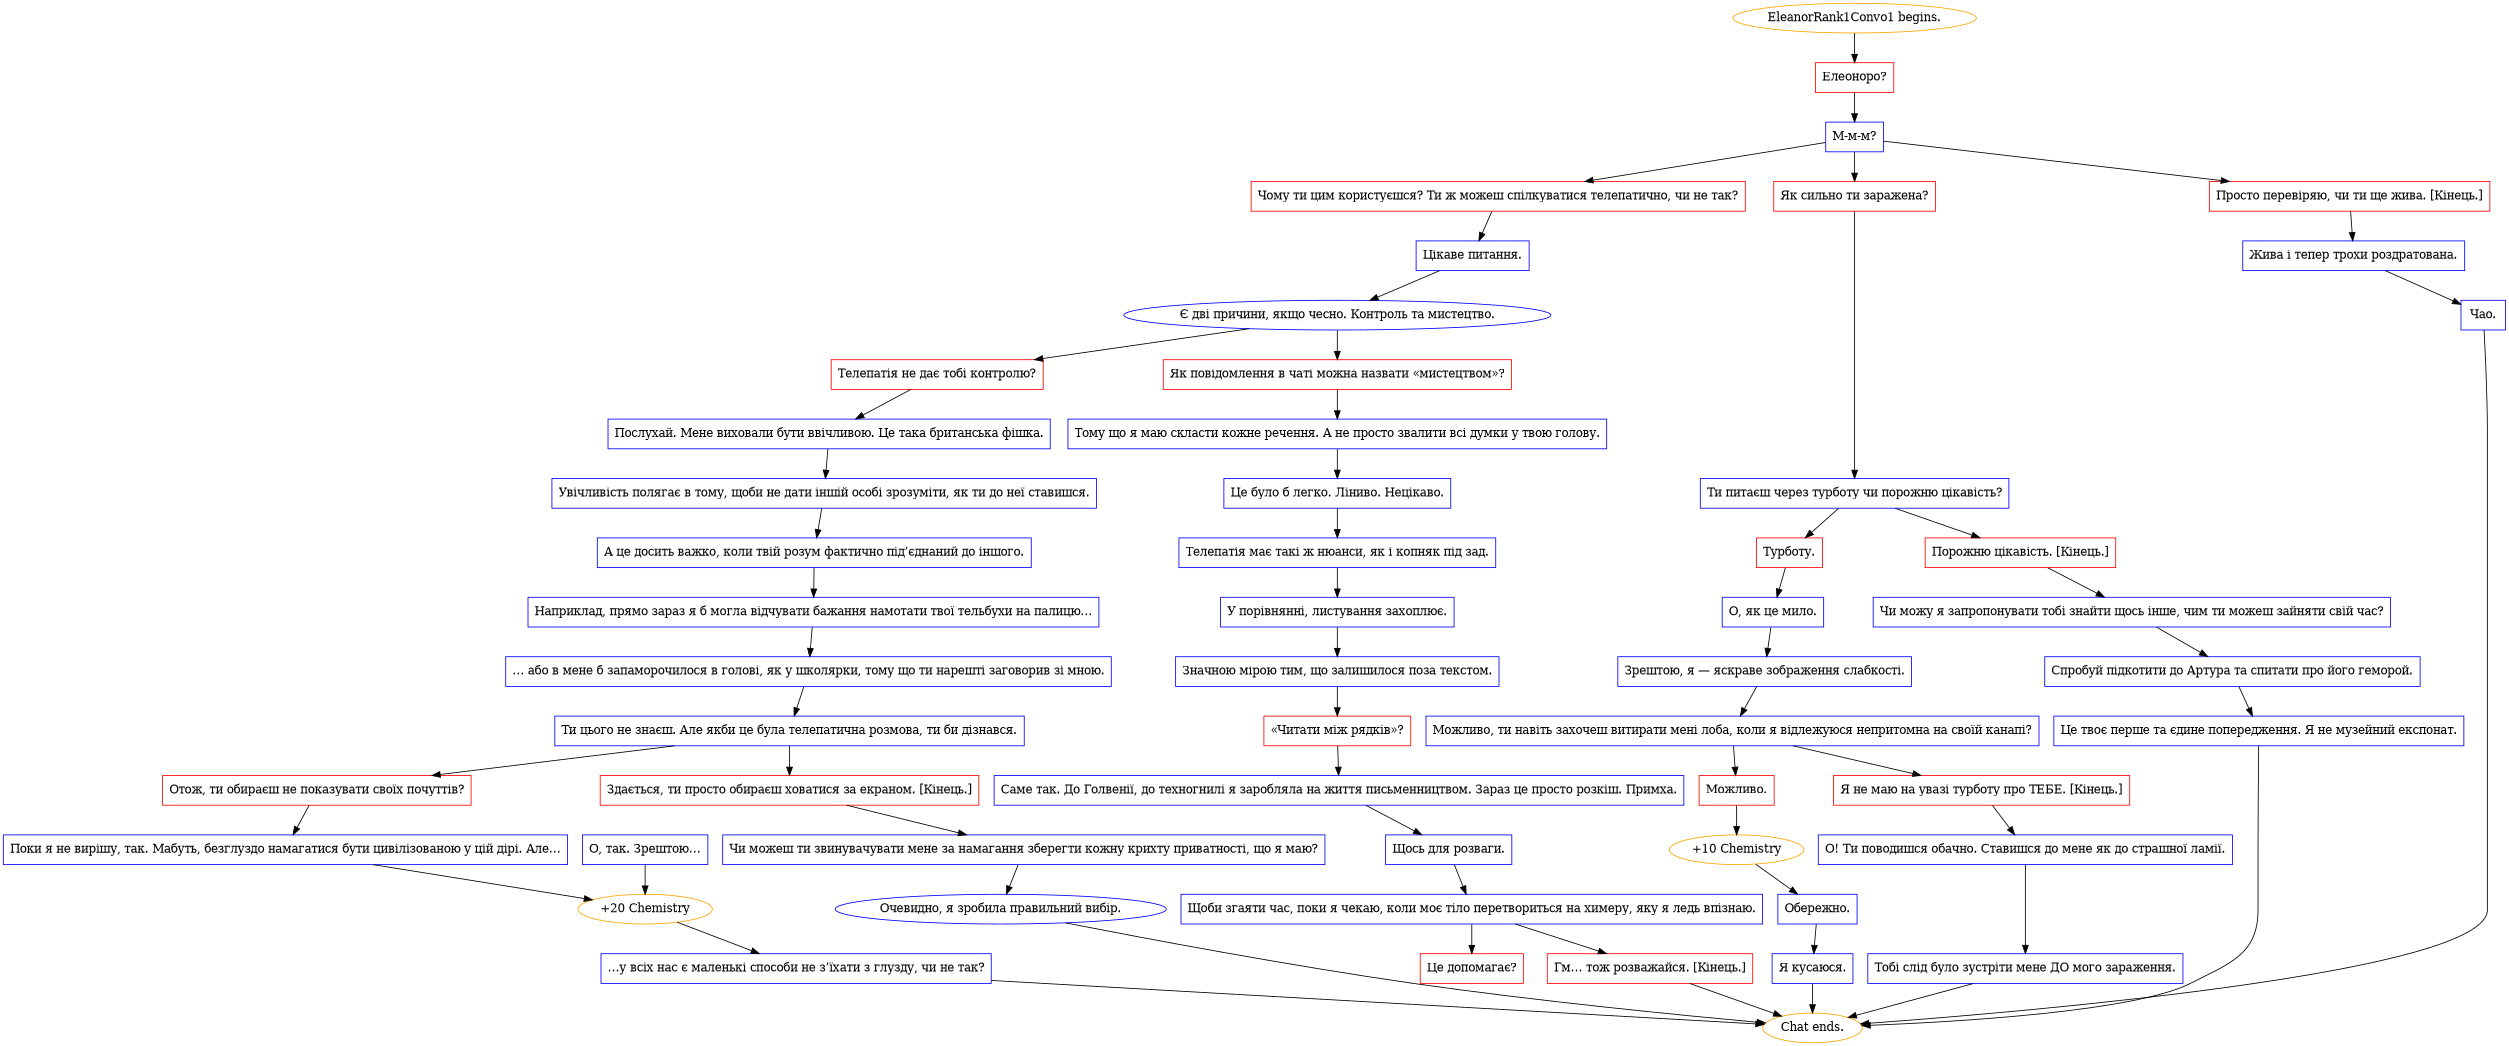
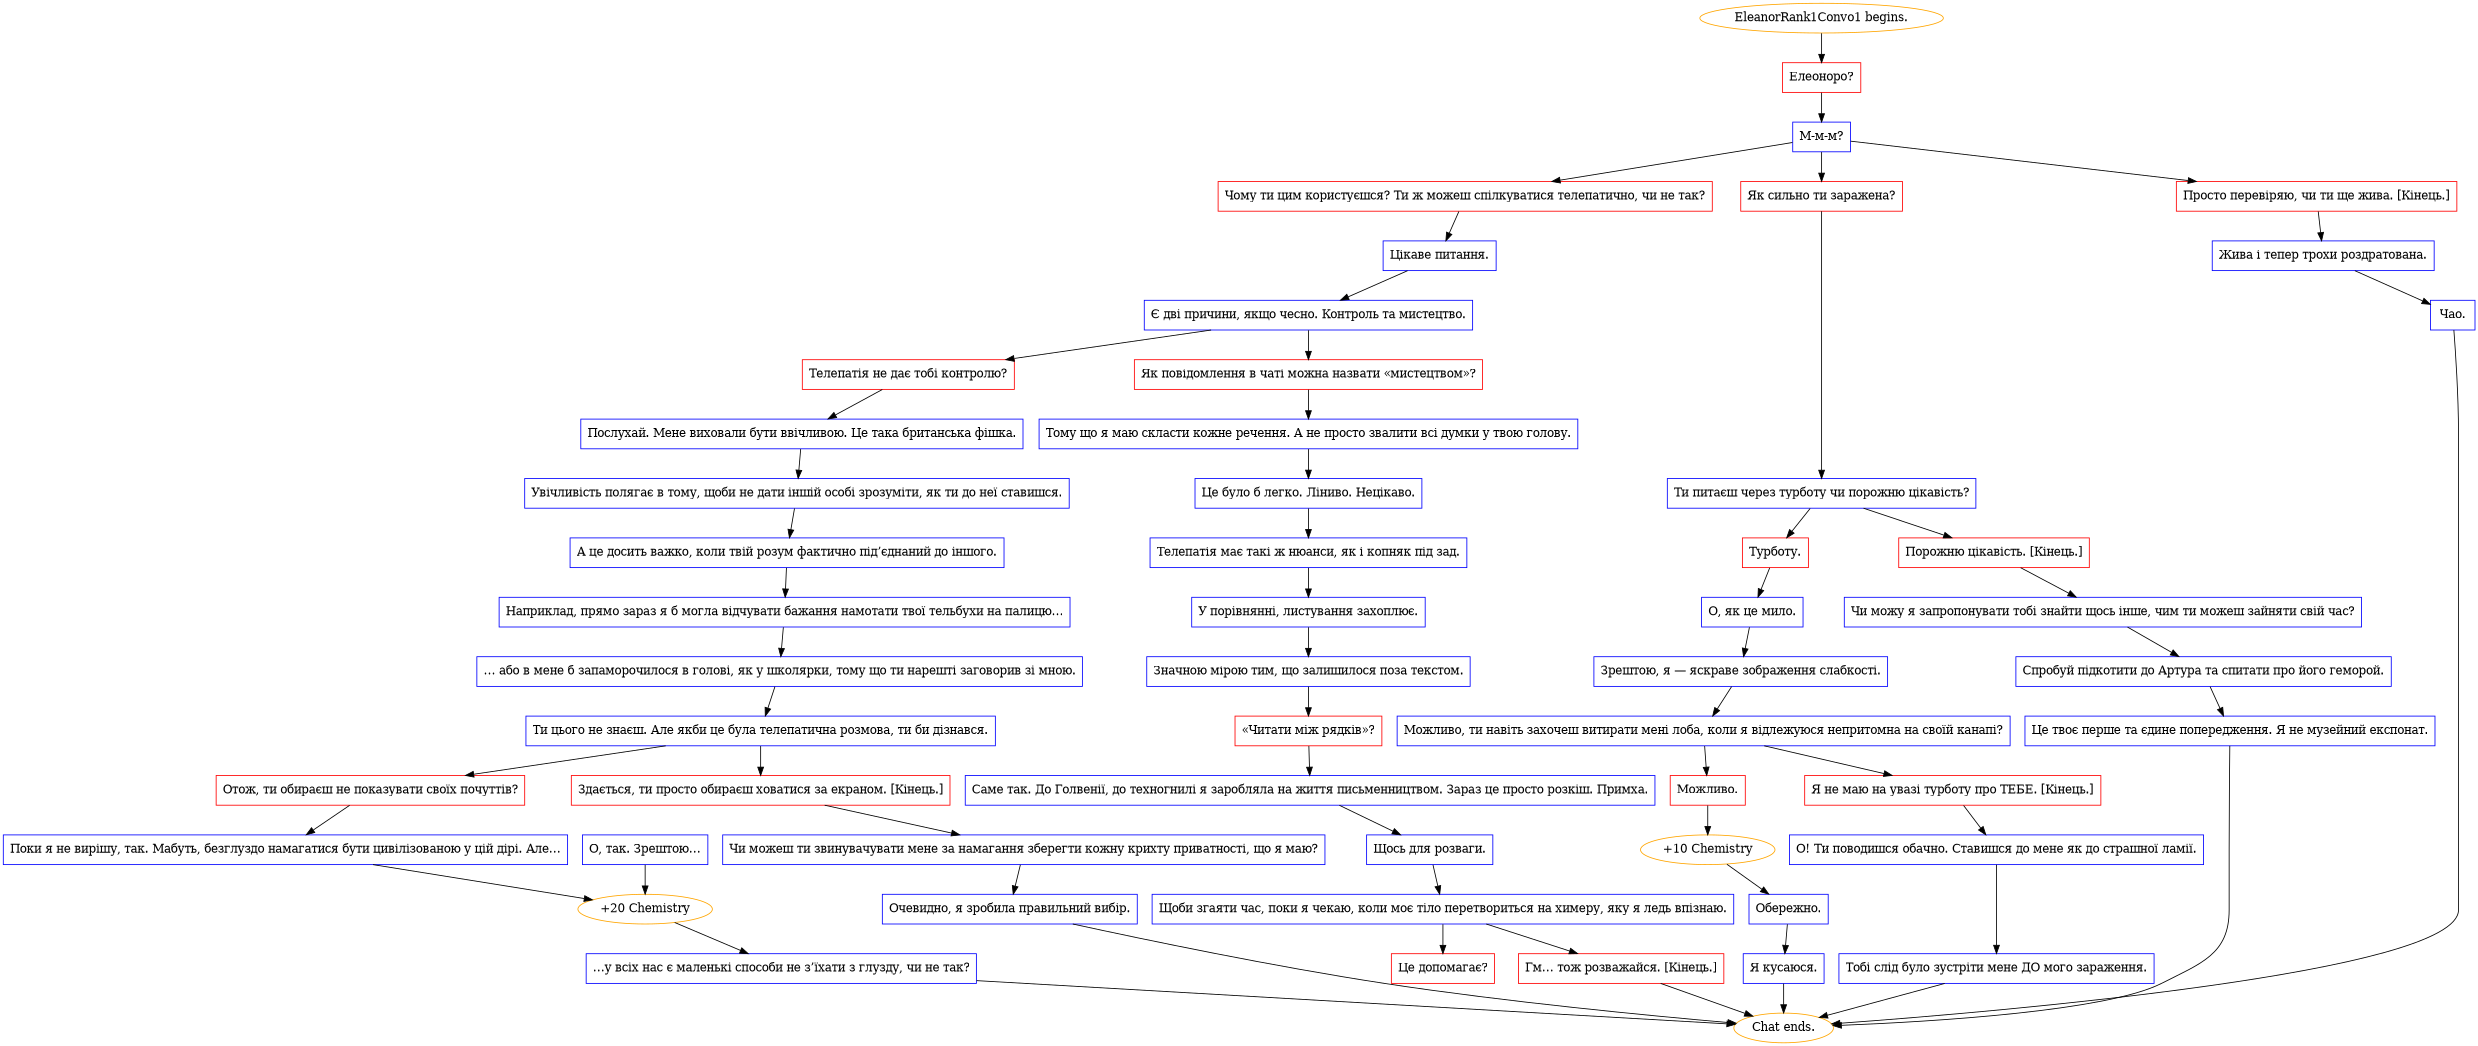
node "Є дві причини, якщо чесно. Контроль та мистецтво.": shape ellipse -> box
node "Очевидно, я зробила правильний вибір.": shape ellipse -> box
